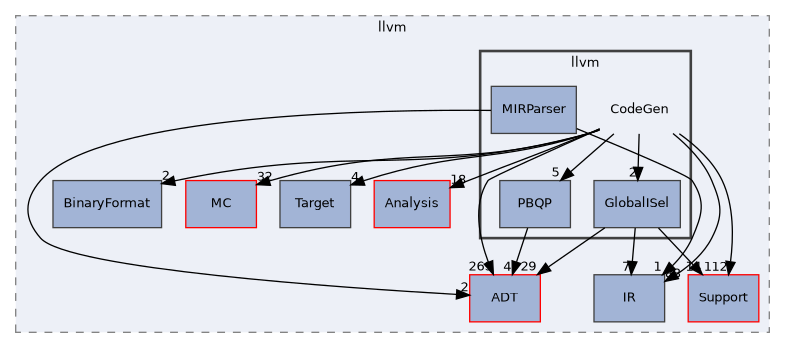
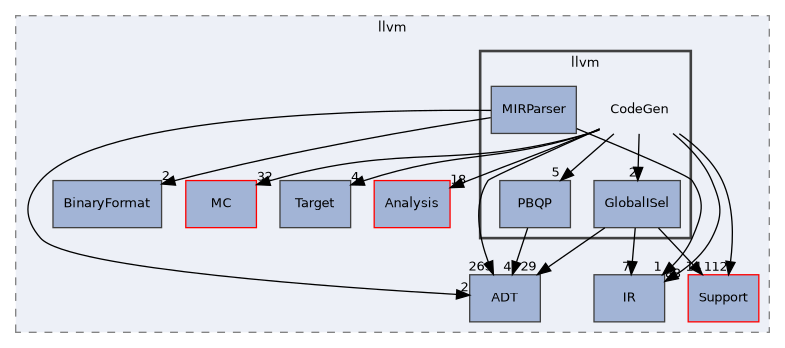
edge "CodeGen" -> "BinaryFormat": now "MIRParser" -> "BinaryFormat"
node "ADT": color red -> grey25
